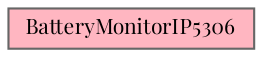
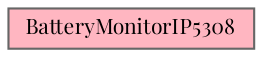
node "BatteryMonitorIP5306": label "BatteryMonitorIP5306" -> "BatteryMonitorIP5308"
